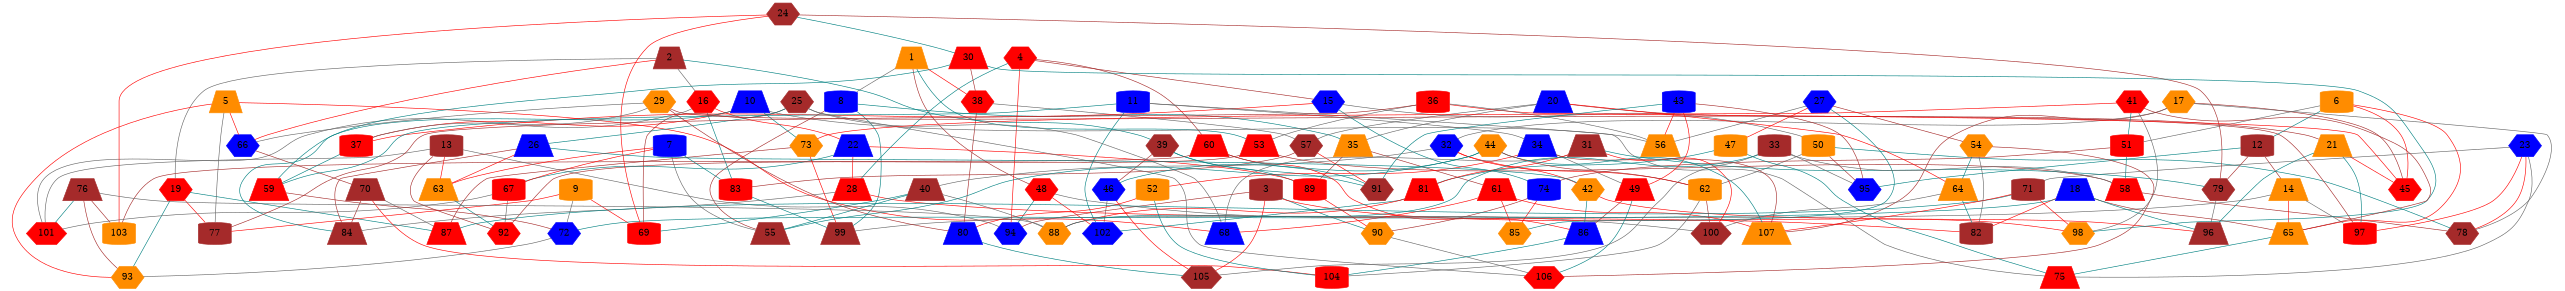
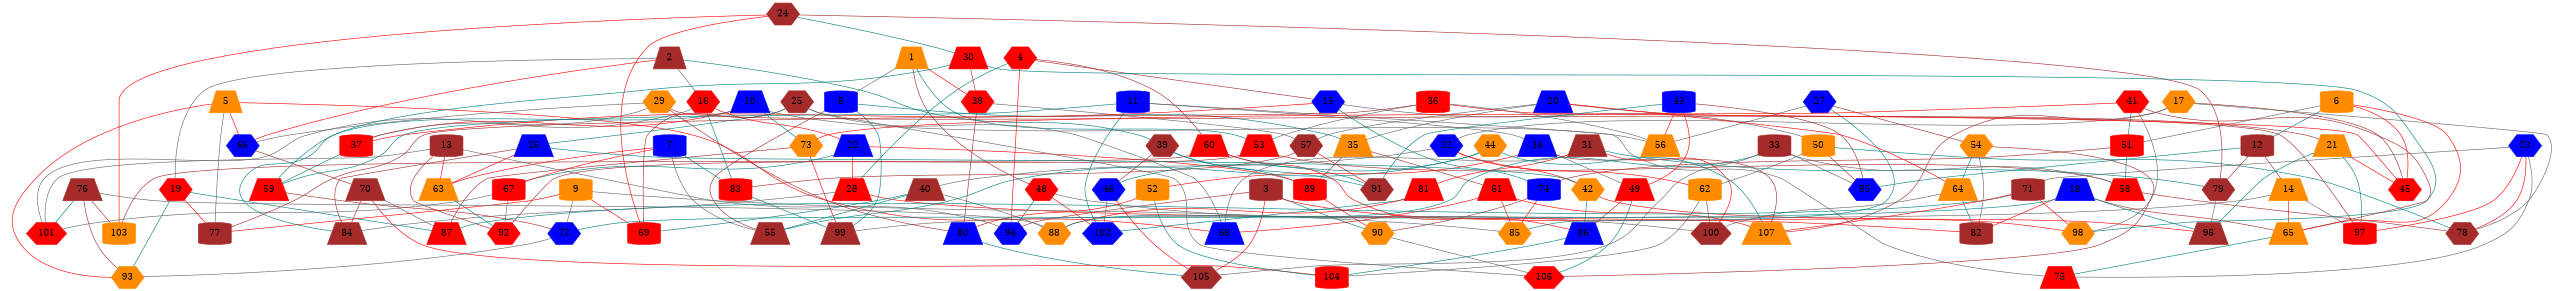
node "47": removed
edge "44" -- "62": removed
edge "9" -- "85": added
